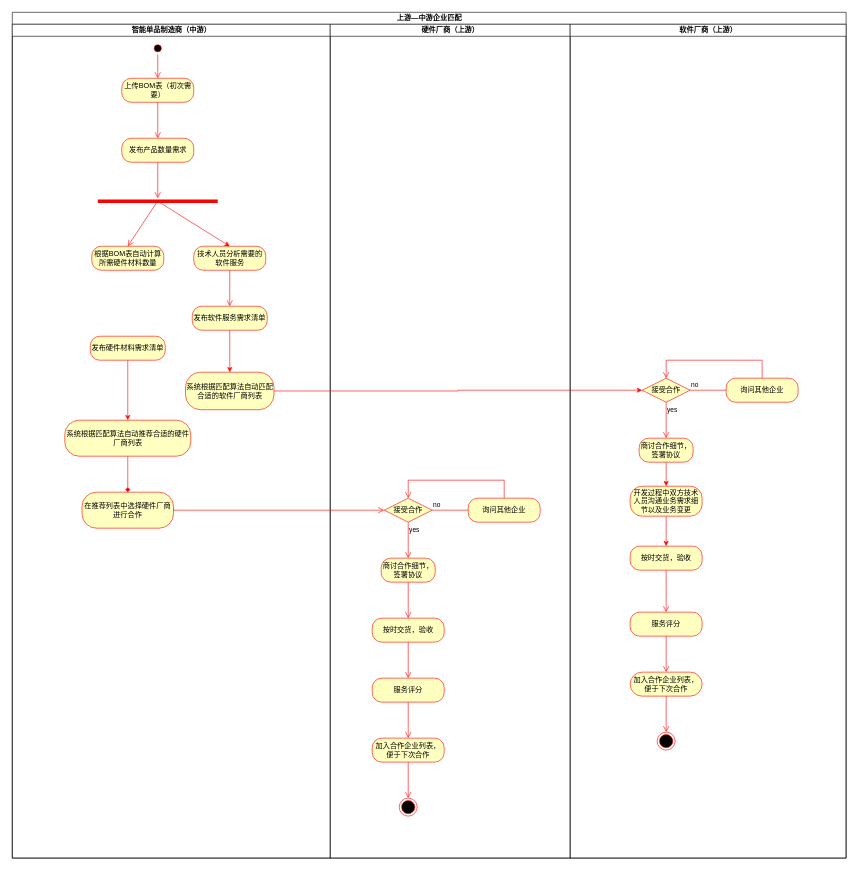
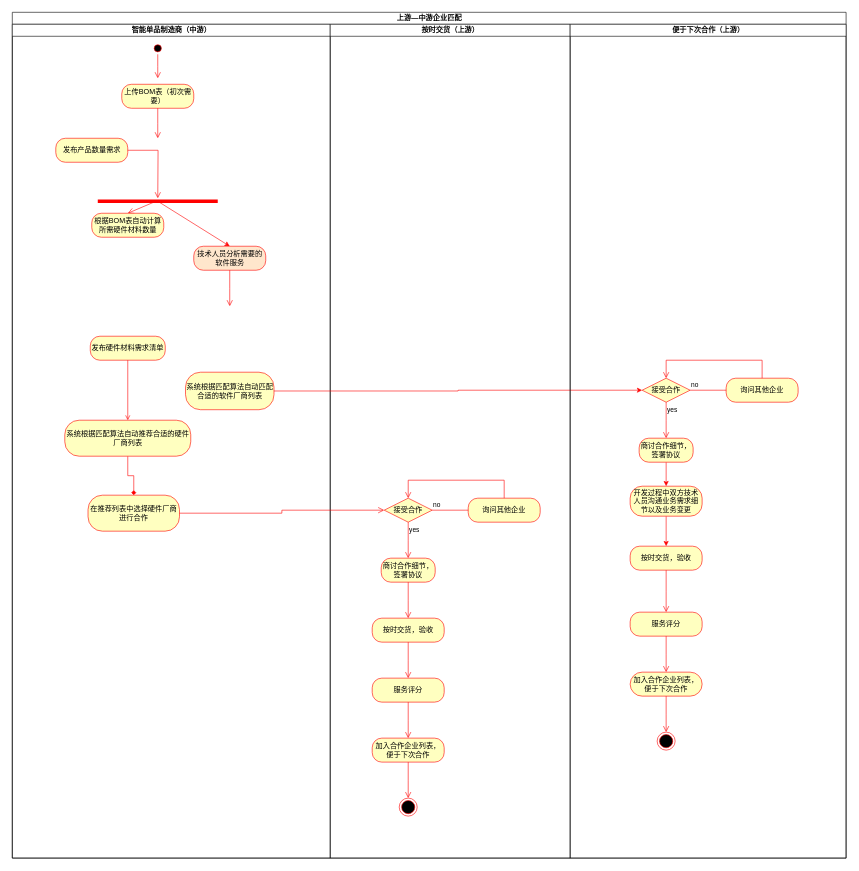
node "硬件厂商（上游）": label "硬件厂商（上游）" -> "按时交货（上游）"
node "软件厂商（上游）": label "软件厂商（上游）" -> "便于下次合作（上游）"
node "上传BOM表（初次需要）": moved (158, 90) -> (158, 96)
node "发布产品数量需求": moved (158, 150) -> (92, 150)
node "根据BOM表自动计算所需硬件材料数量": moved (128, 258) -> (128, 225)
node "技术人员分析需要的软件服务": fillcolor #ffffc0 -> #ffe6cc
node "发布软件服务需求清单": removed
edge "发布软件服务需求清单" -> "系统根据匹配算法自动匹配合适的软件厂商列表": removed
edge "发布硬件材料需求清单" -> "系统根据匹配算法自动推荐合适的硬件厂商列表": arrowhead classic -> open
node "在推荐列表中选择硬件厂商进行合作": moved (128, 510) -> (134, 513)
